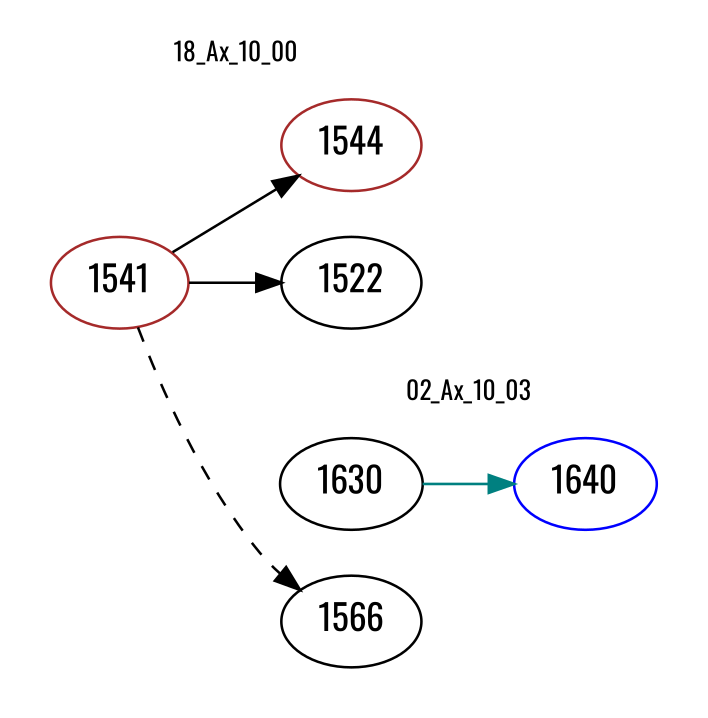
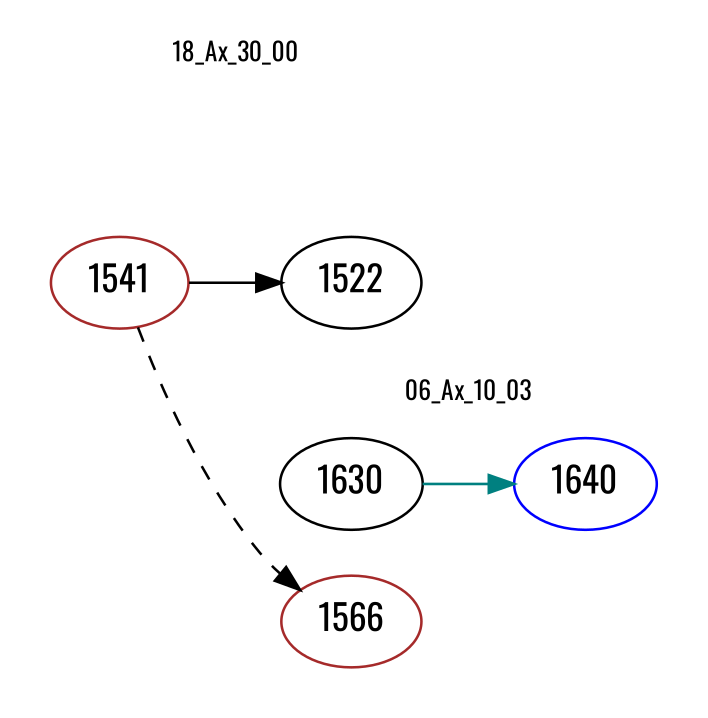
cluster "18_Ax_10_00": label "18_Ax_10_00" -> "18_Ax_30_00"
node "1544": removed
cluster "02_Ax_10_03": label "02_Ax_10_03" -> "06_Ax_10_03"
node "1566": color black -> brown
